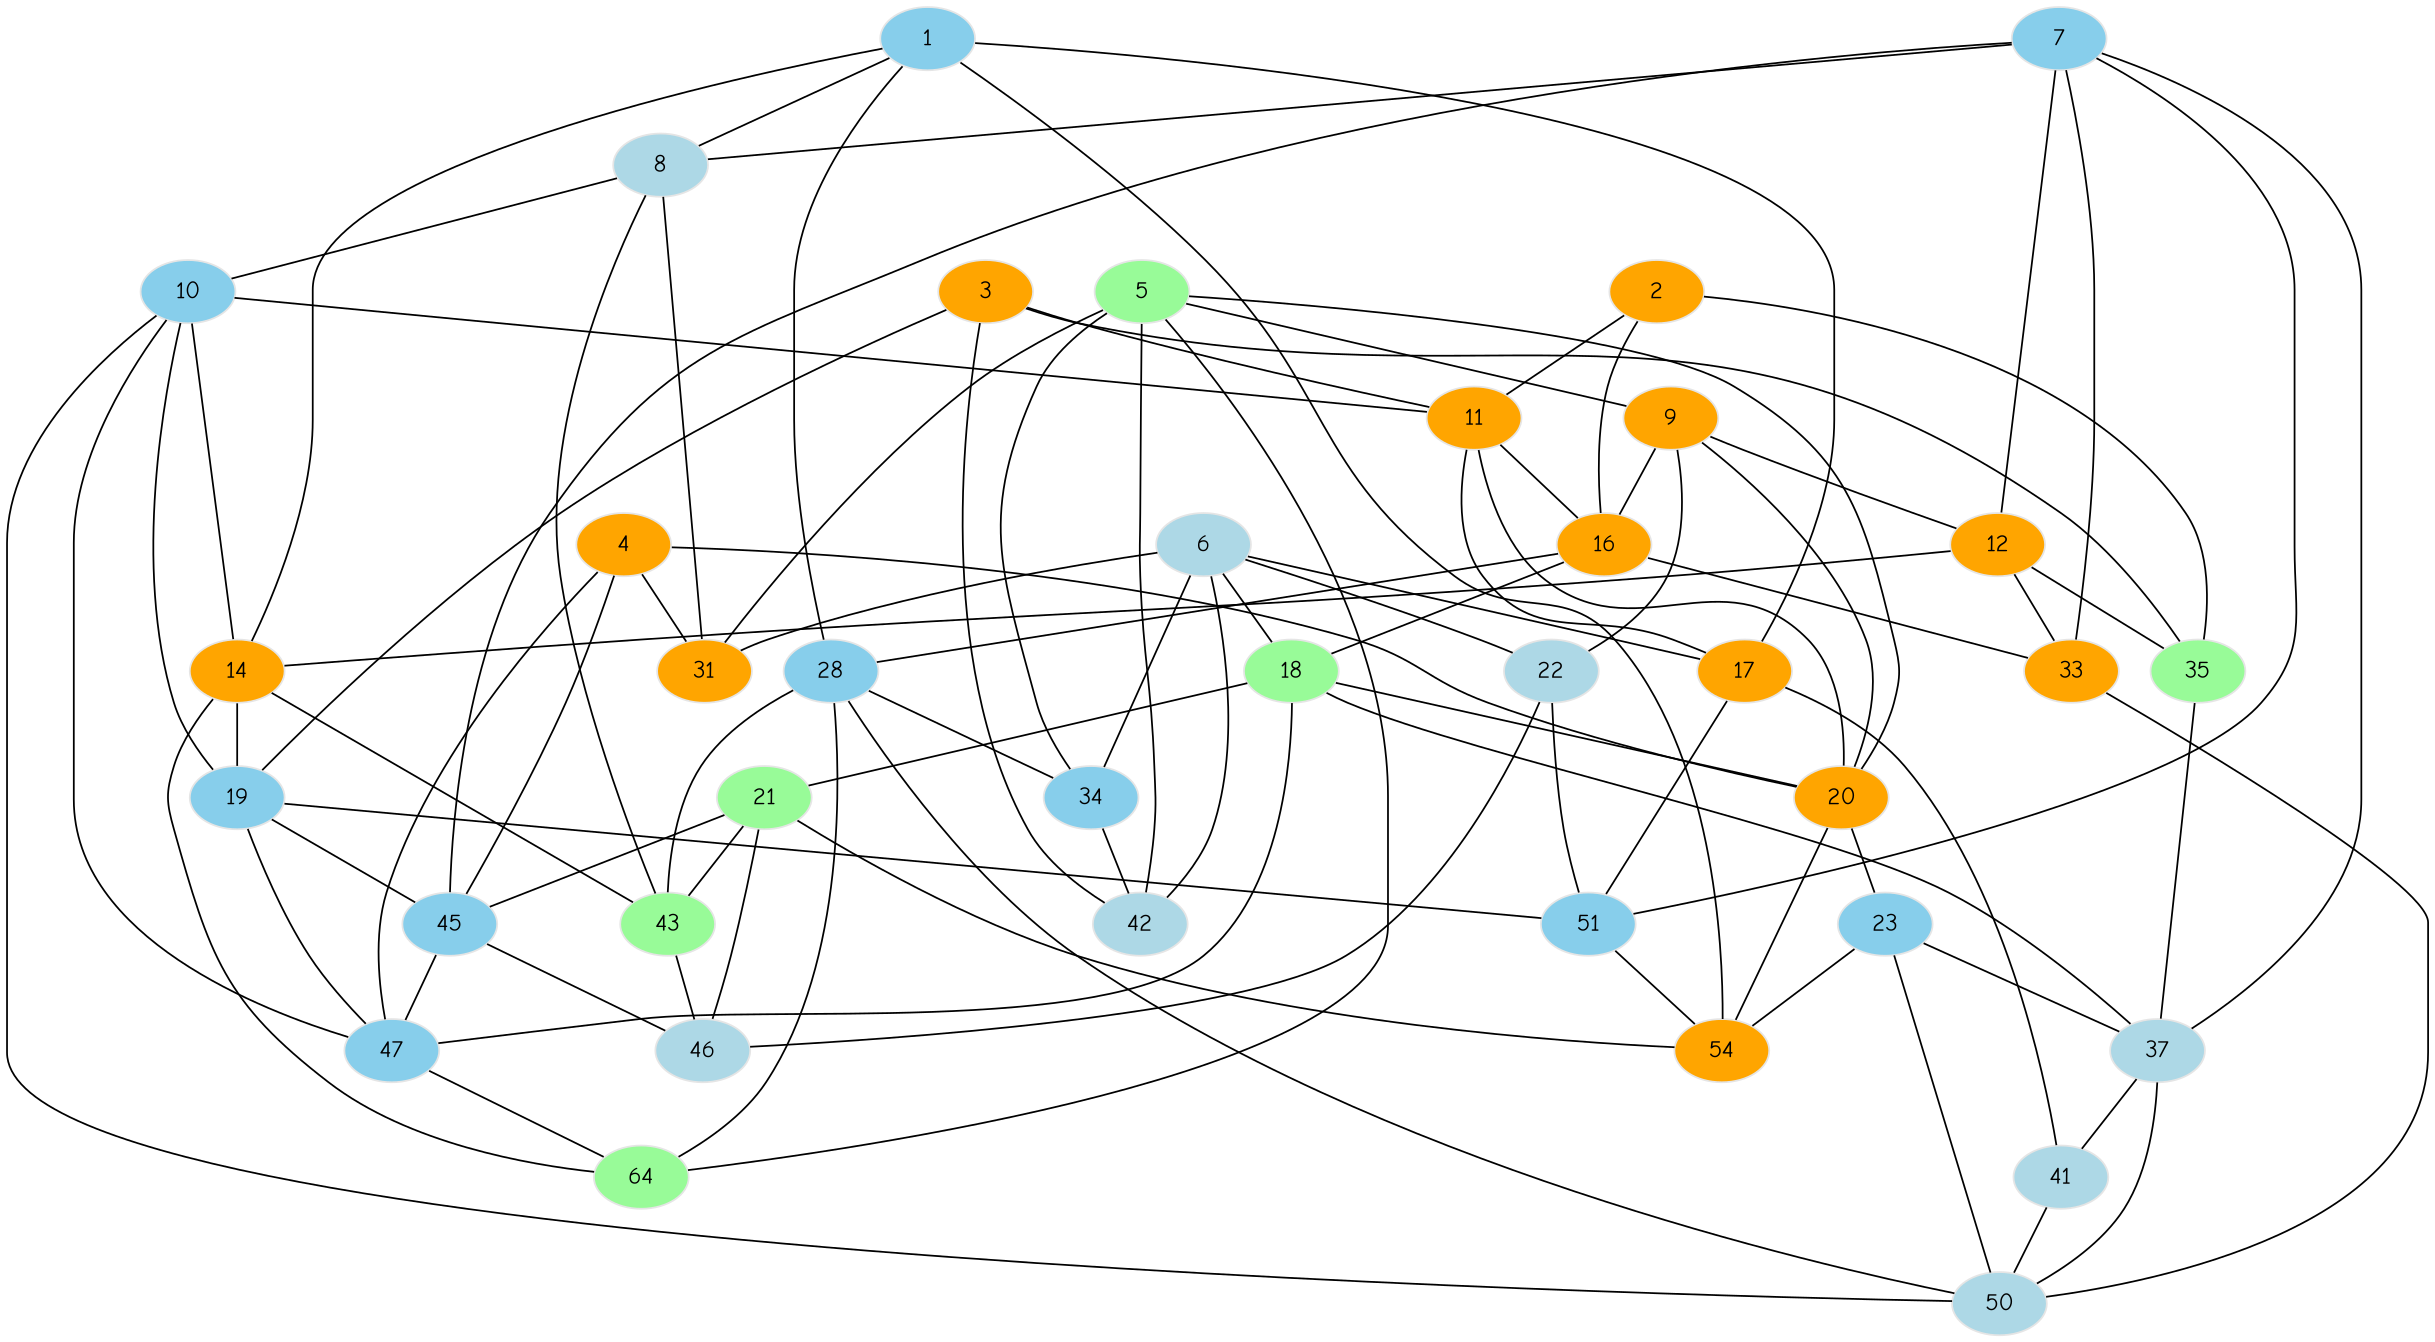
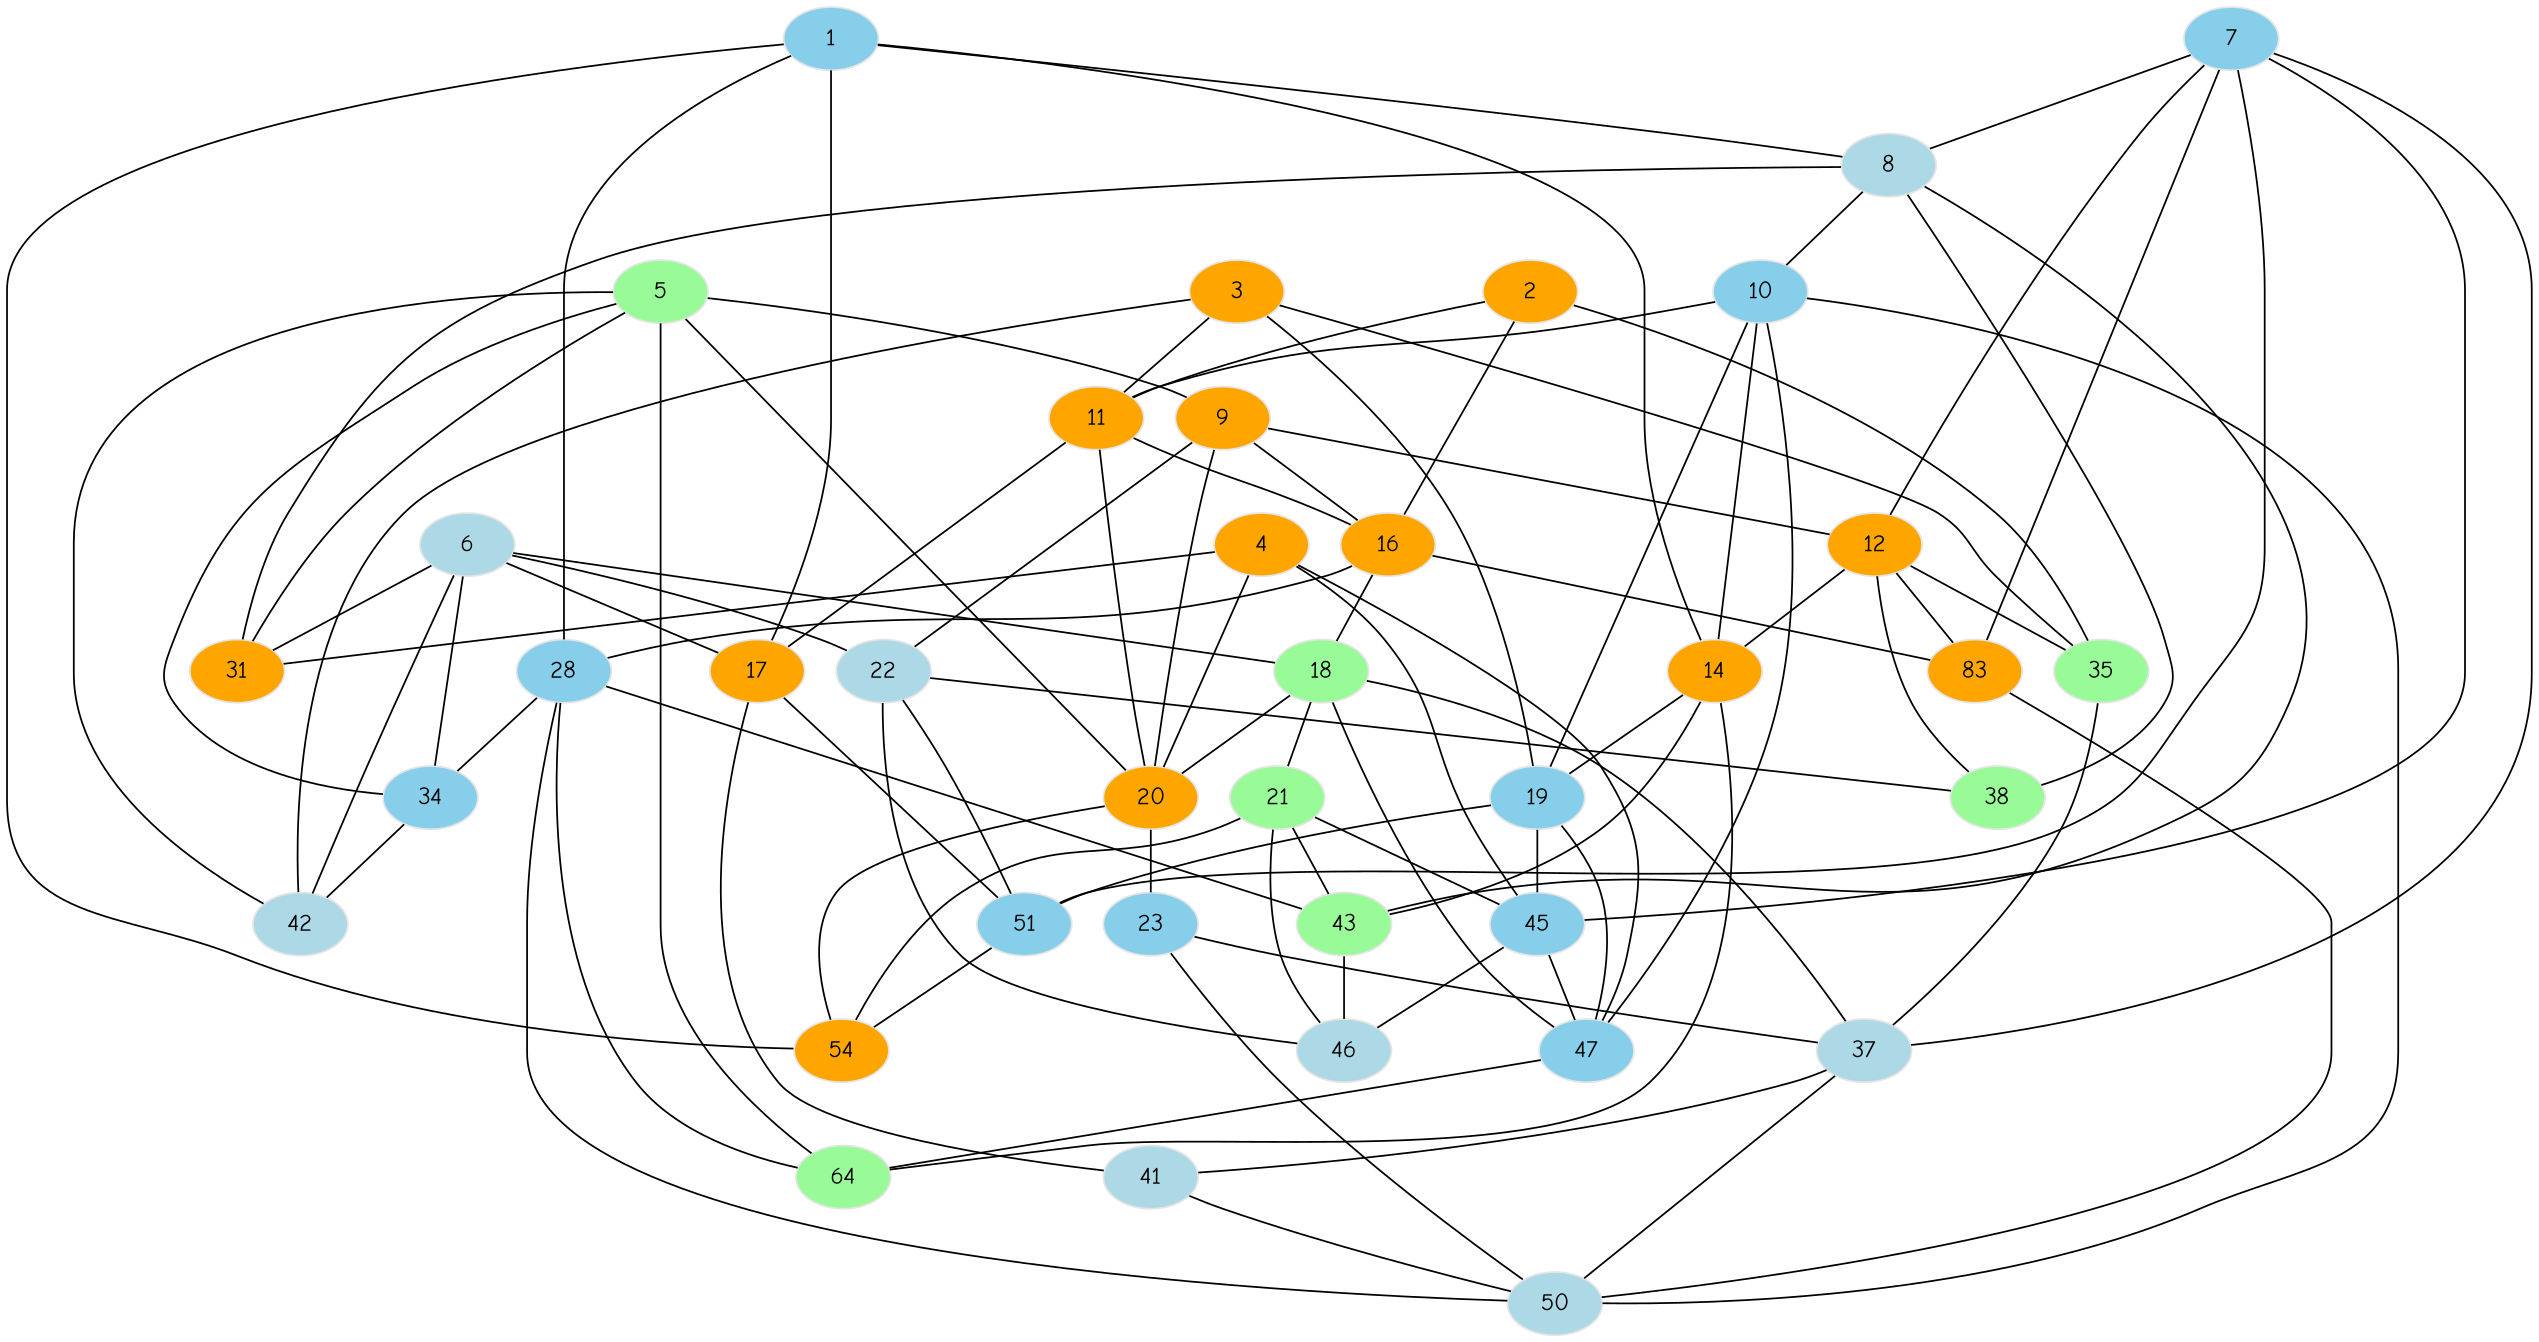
node "33": label "33" -> "83"
node "38": added
edge "23" -- "54": removed
